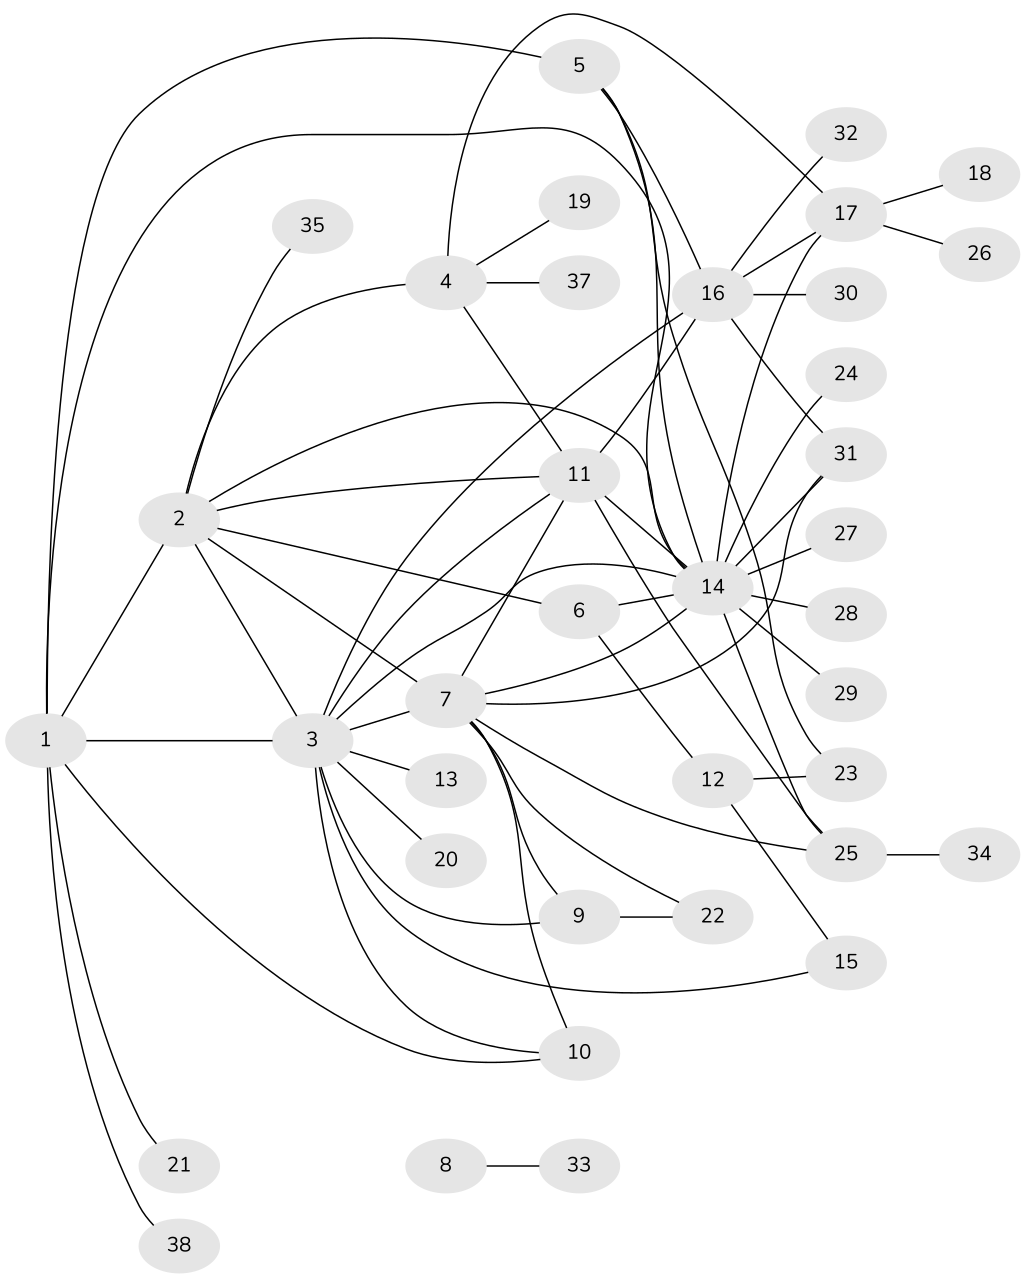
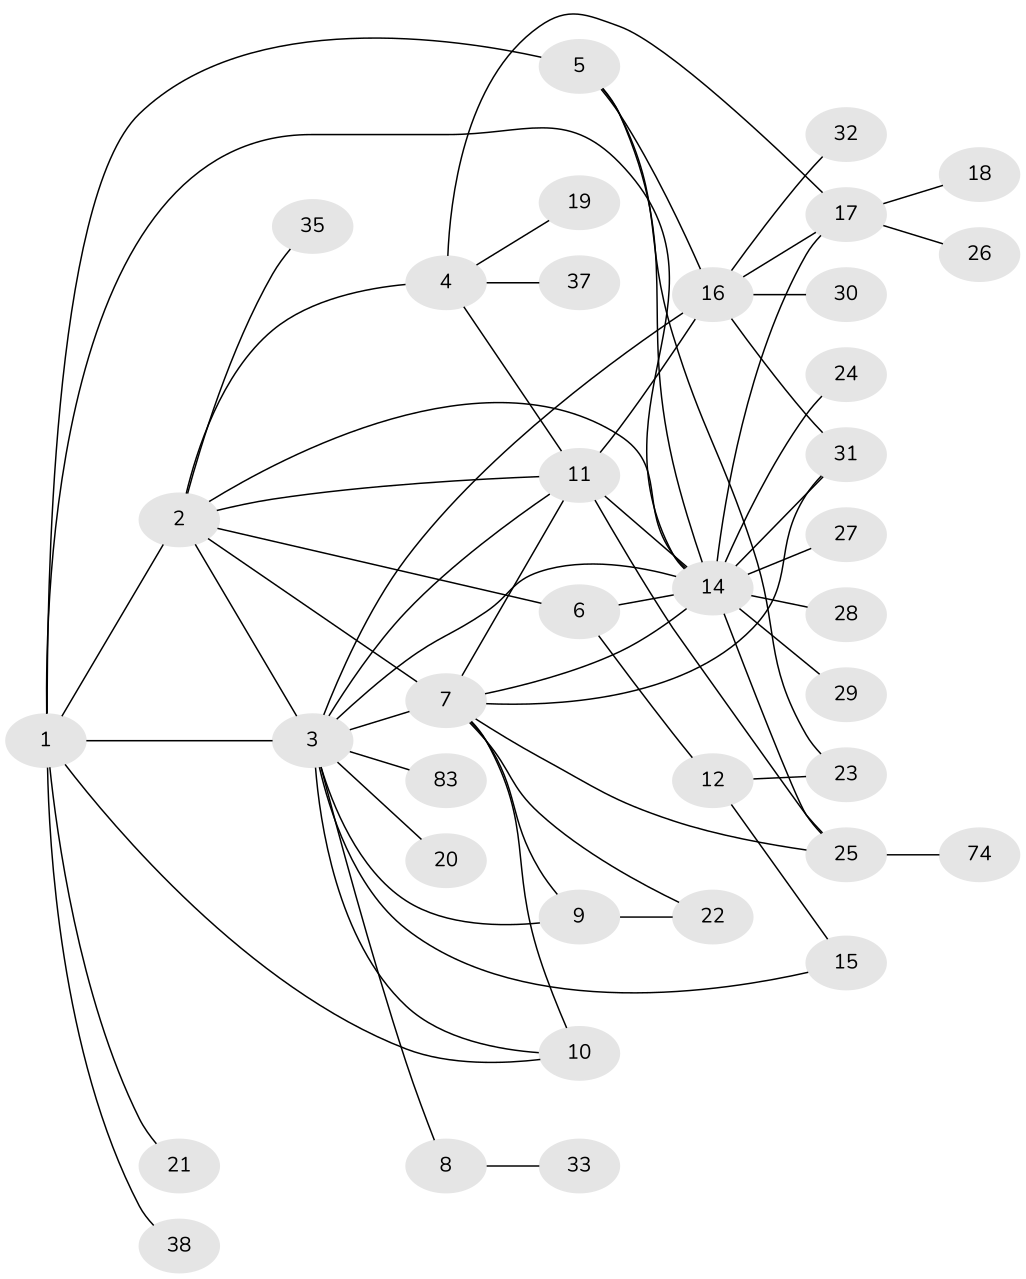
node "13": label "13" -> "83"
node "34": label "34" -> "74"
edge "3" -- "8": added
